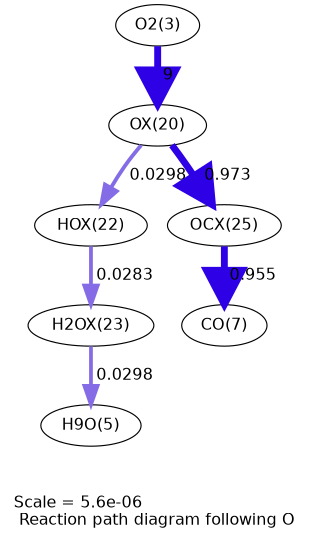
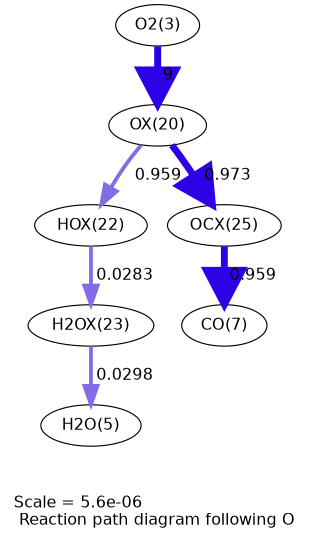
edge "OX(20)" -> "HOX(22)": label " 0.0298" -> " 0.959"
edge "OCX(25)" -> "CO(7)": label " 0.955" -> " 0.959"
node "H9O(5)": label "H9O(5)" -> "H2O(5)"
